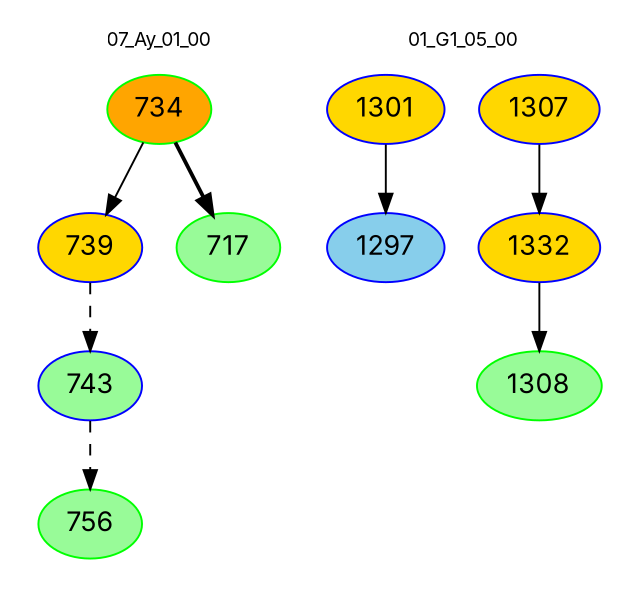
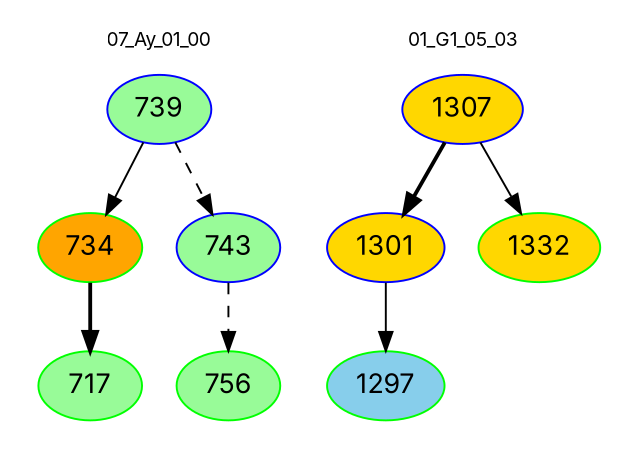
cluster "01_G1_05_00": label "01_G1_05_00" -> "01_G1_05_03"
edge "734" -> "739": reversed
edge "1307" -> "1301": added
node "739": fillcolor gold -> palegreen
node "1297": color blue -> green
node "1332": color blue -> green
node "1308": removed
